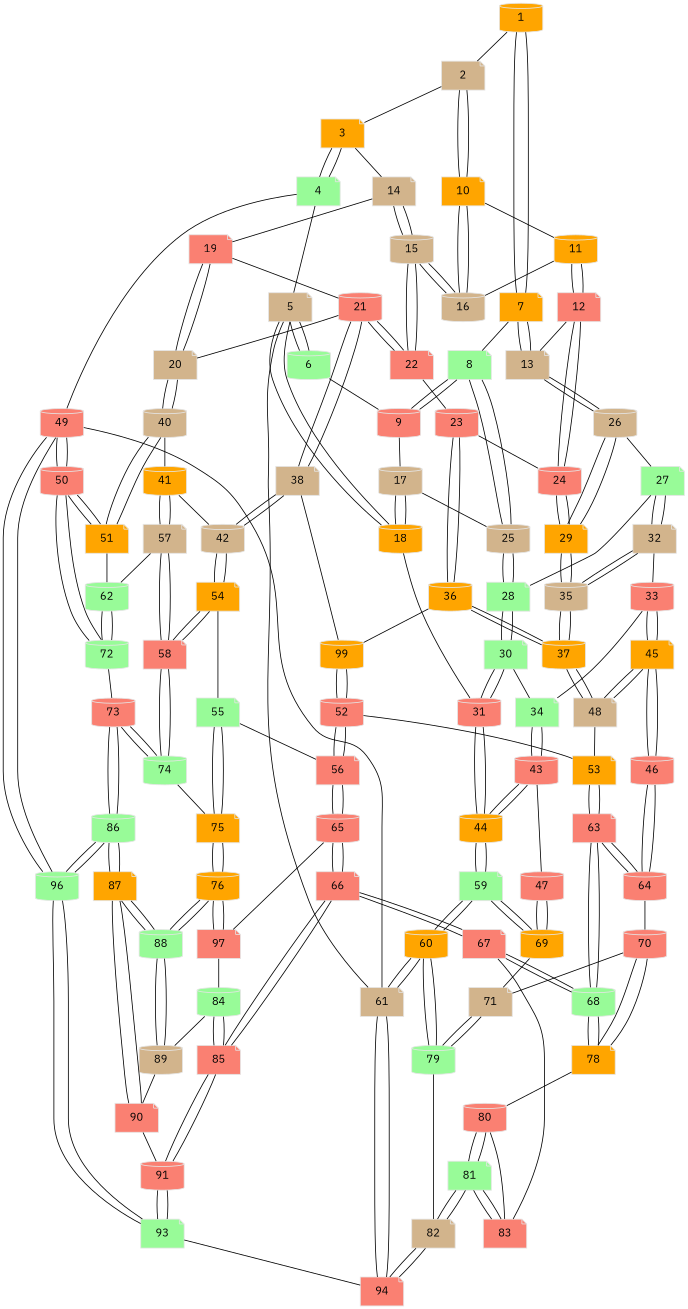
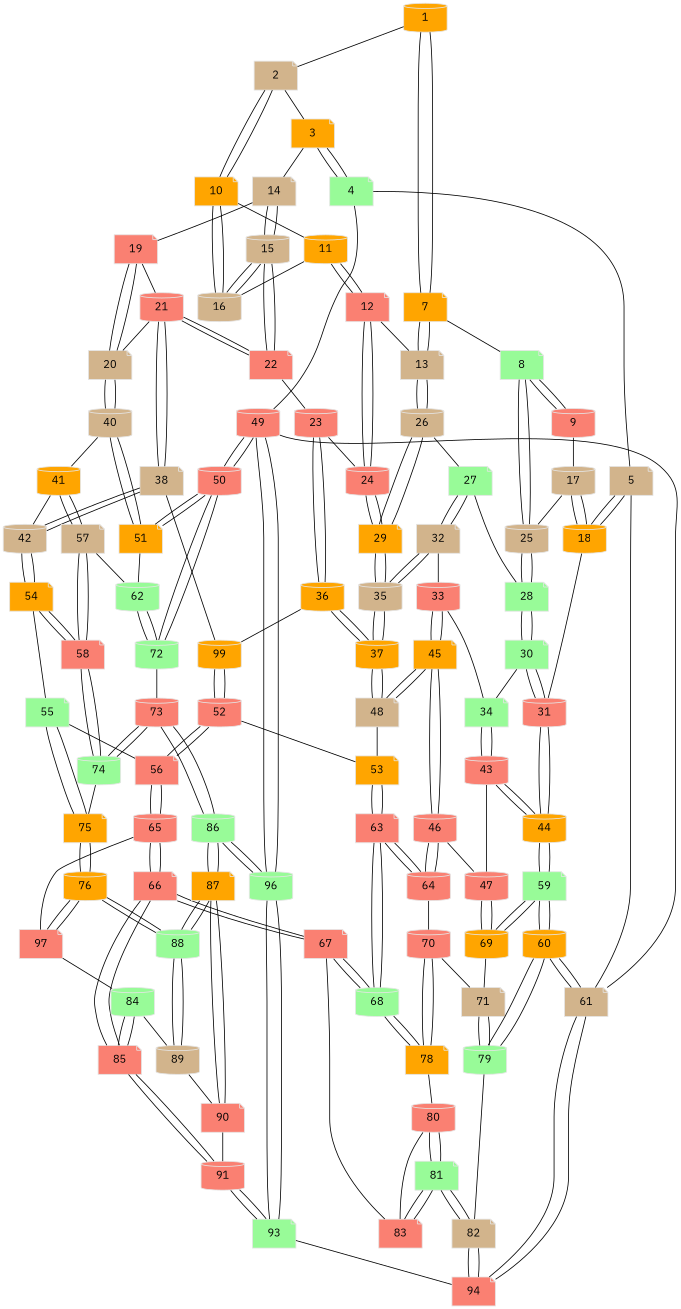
node "6": removed
edge "46" -- "47": added
